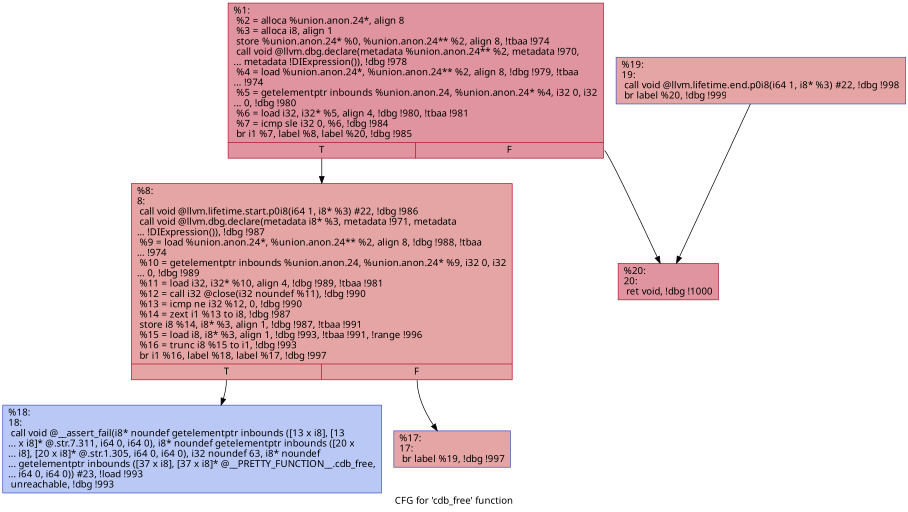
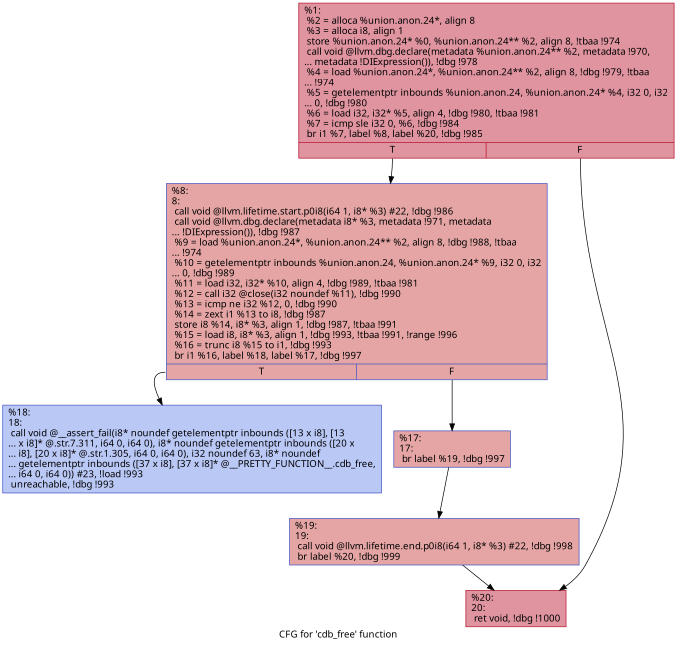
node "%8:": color #b70d28ff -> #3d50c3ff
edge "%17:" -> "%19:": added
